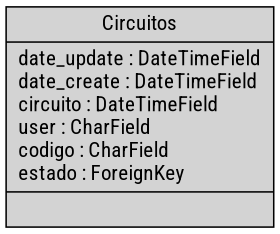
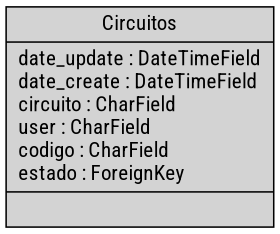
node "Circuitos": text "circuito : DateTimeField" -> "circuito : CharField"
